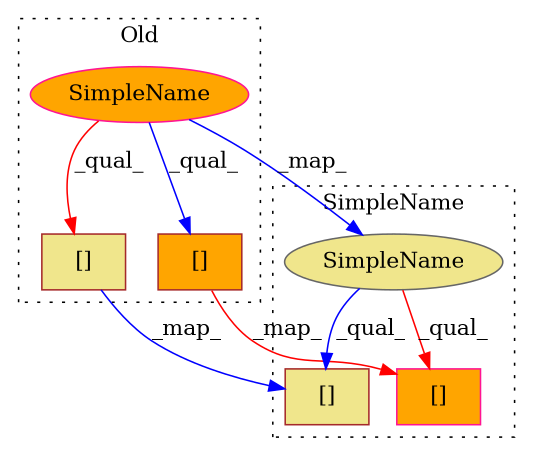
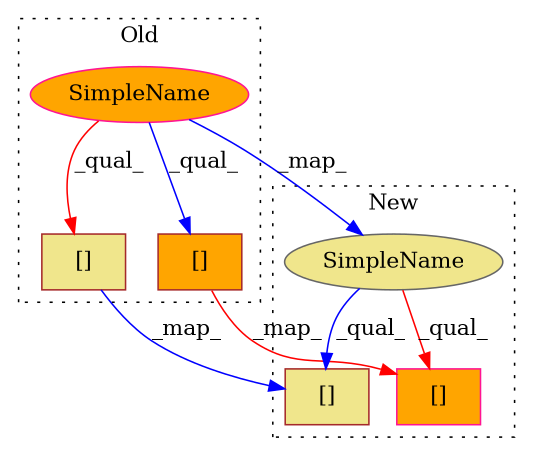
cluster "SimpleName": label "SimpleName" -> "New"
